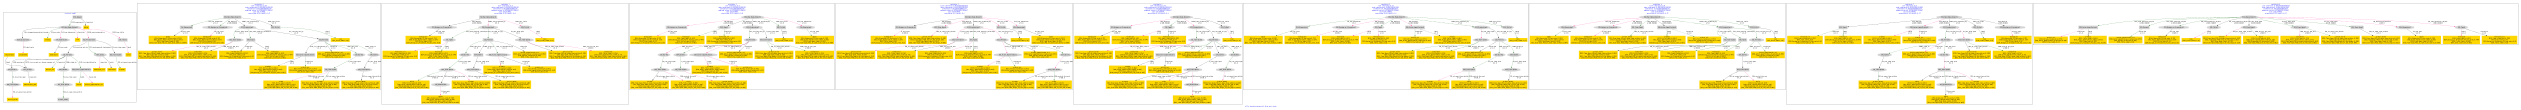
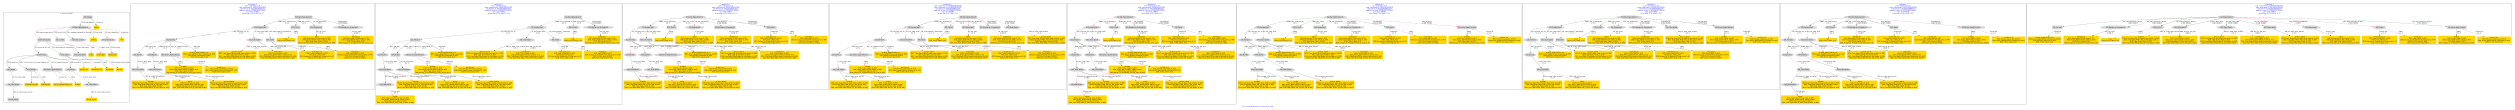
edge "nationality" -> "E74_Group1": reversed
